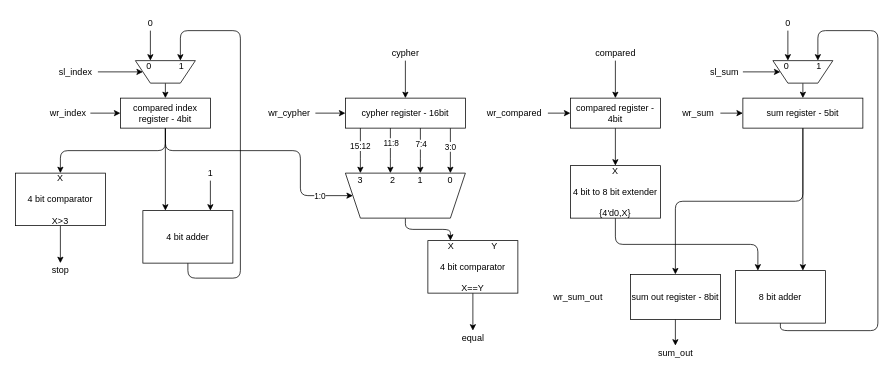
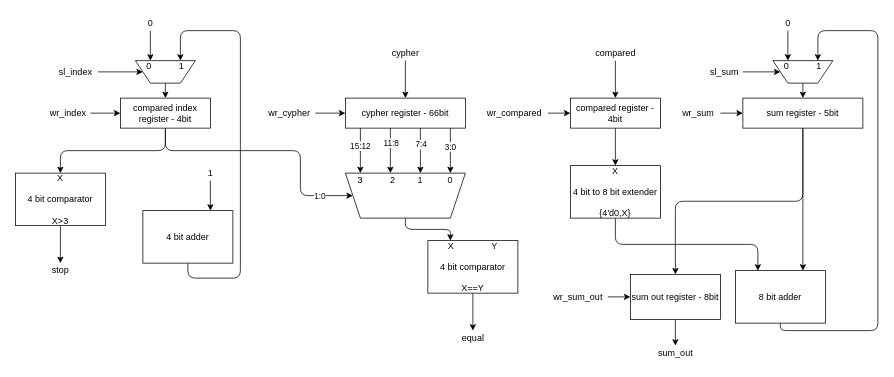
node "cypher register - 16bit": label "cypher register - 16bit" -> "cypher register - 66bit"
edge "compared index register - 4bit" -> "4 bit adder": removed
edge "wr_sum_out" -> "sum out register - 8bit": added
